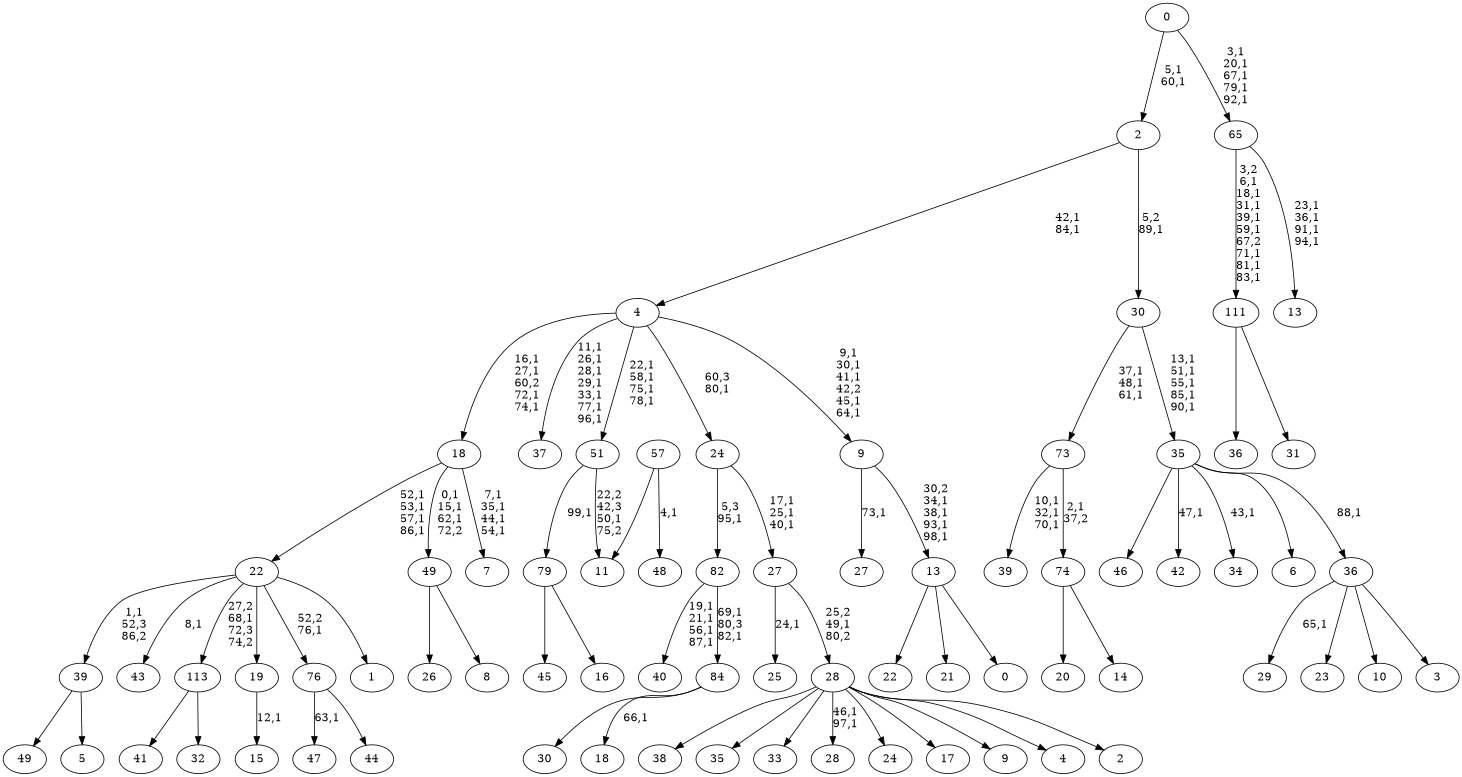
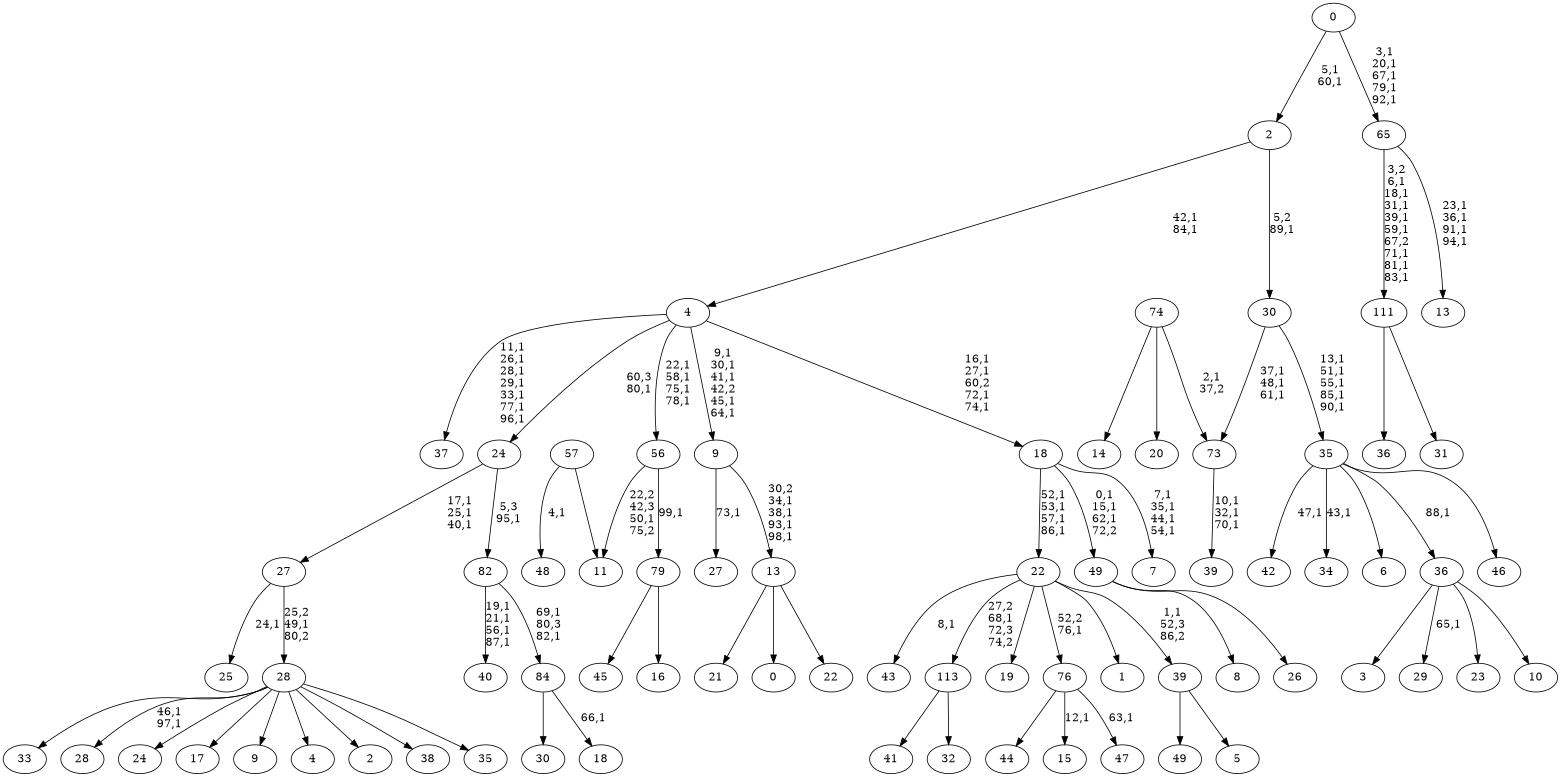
node "51": label "51" -> "56"
edge "73" -> "74": reversed
edge "19" -> "15": now "76" -> "15"
